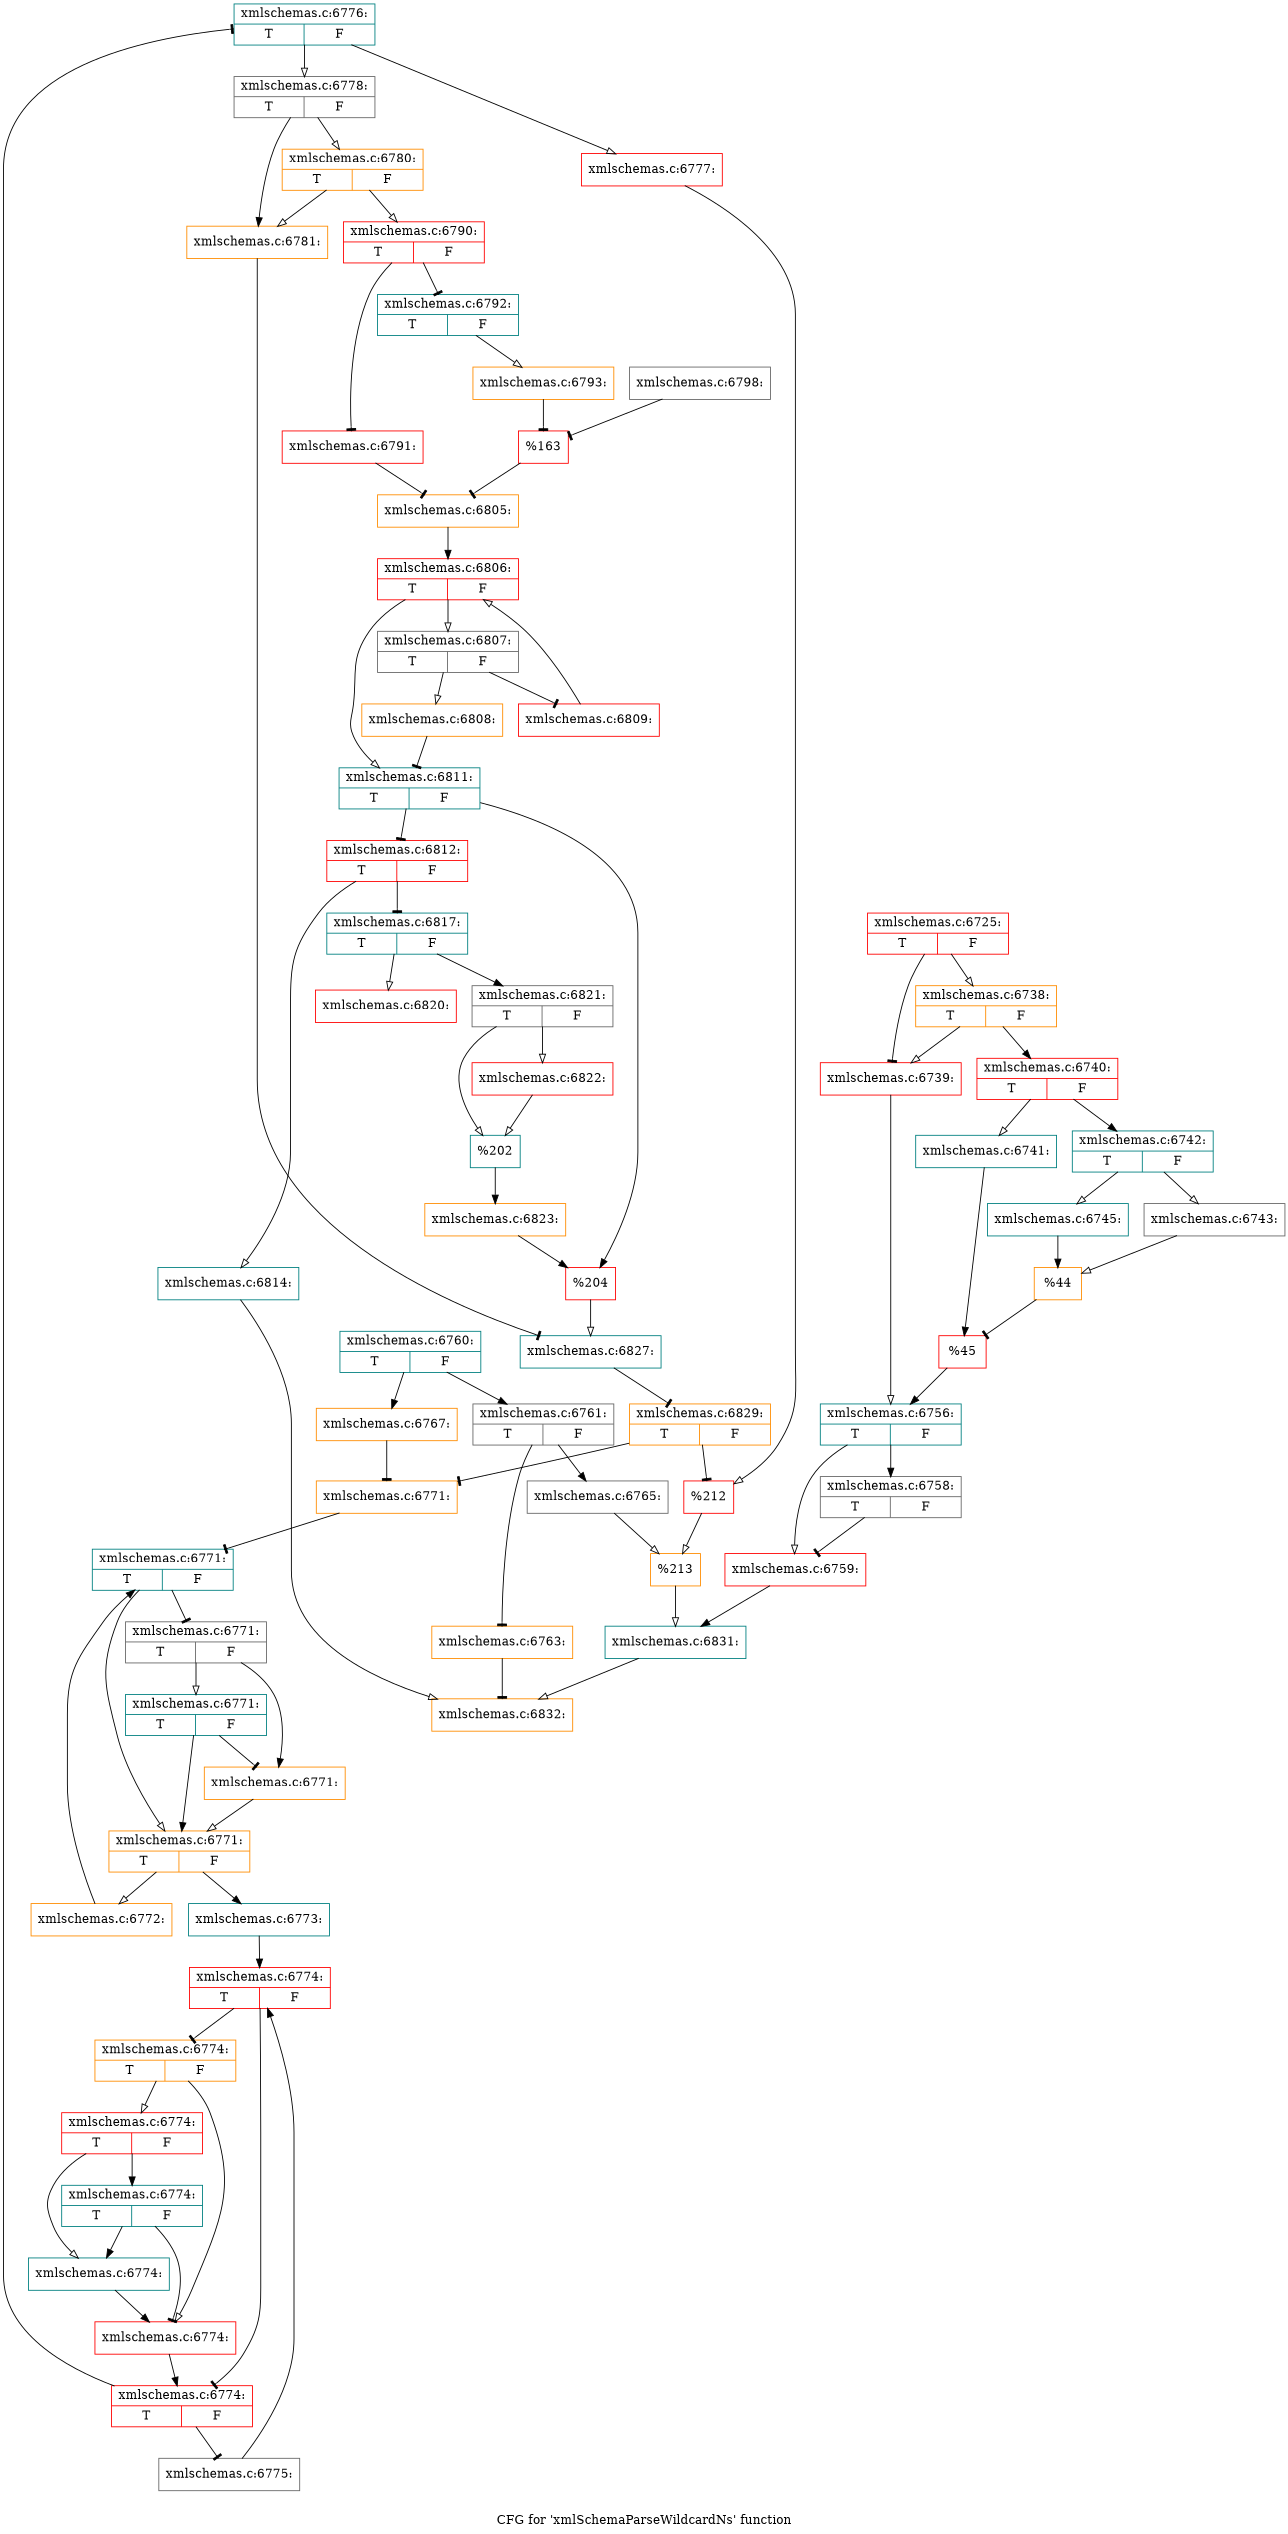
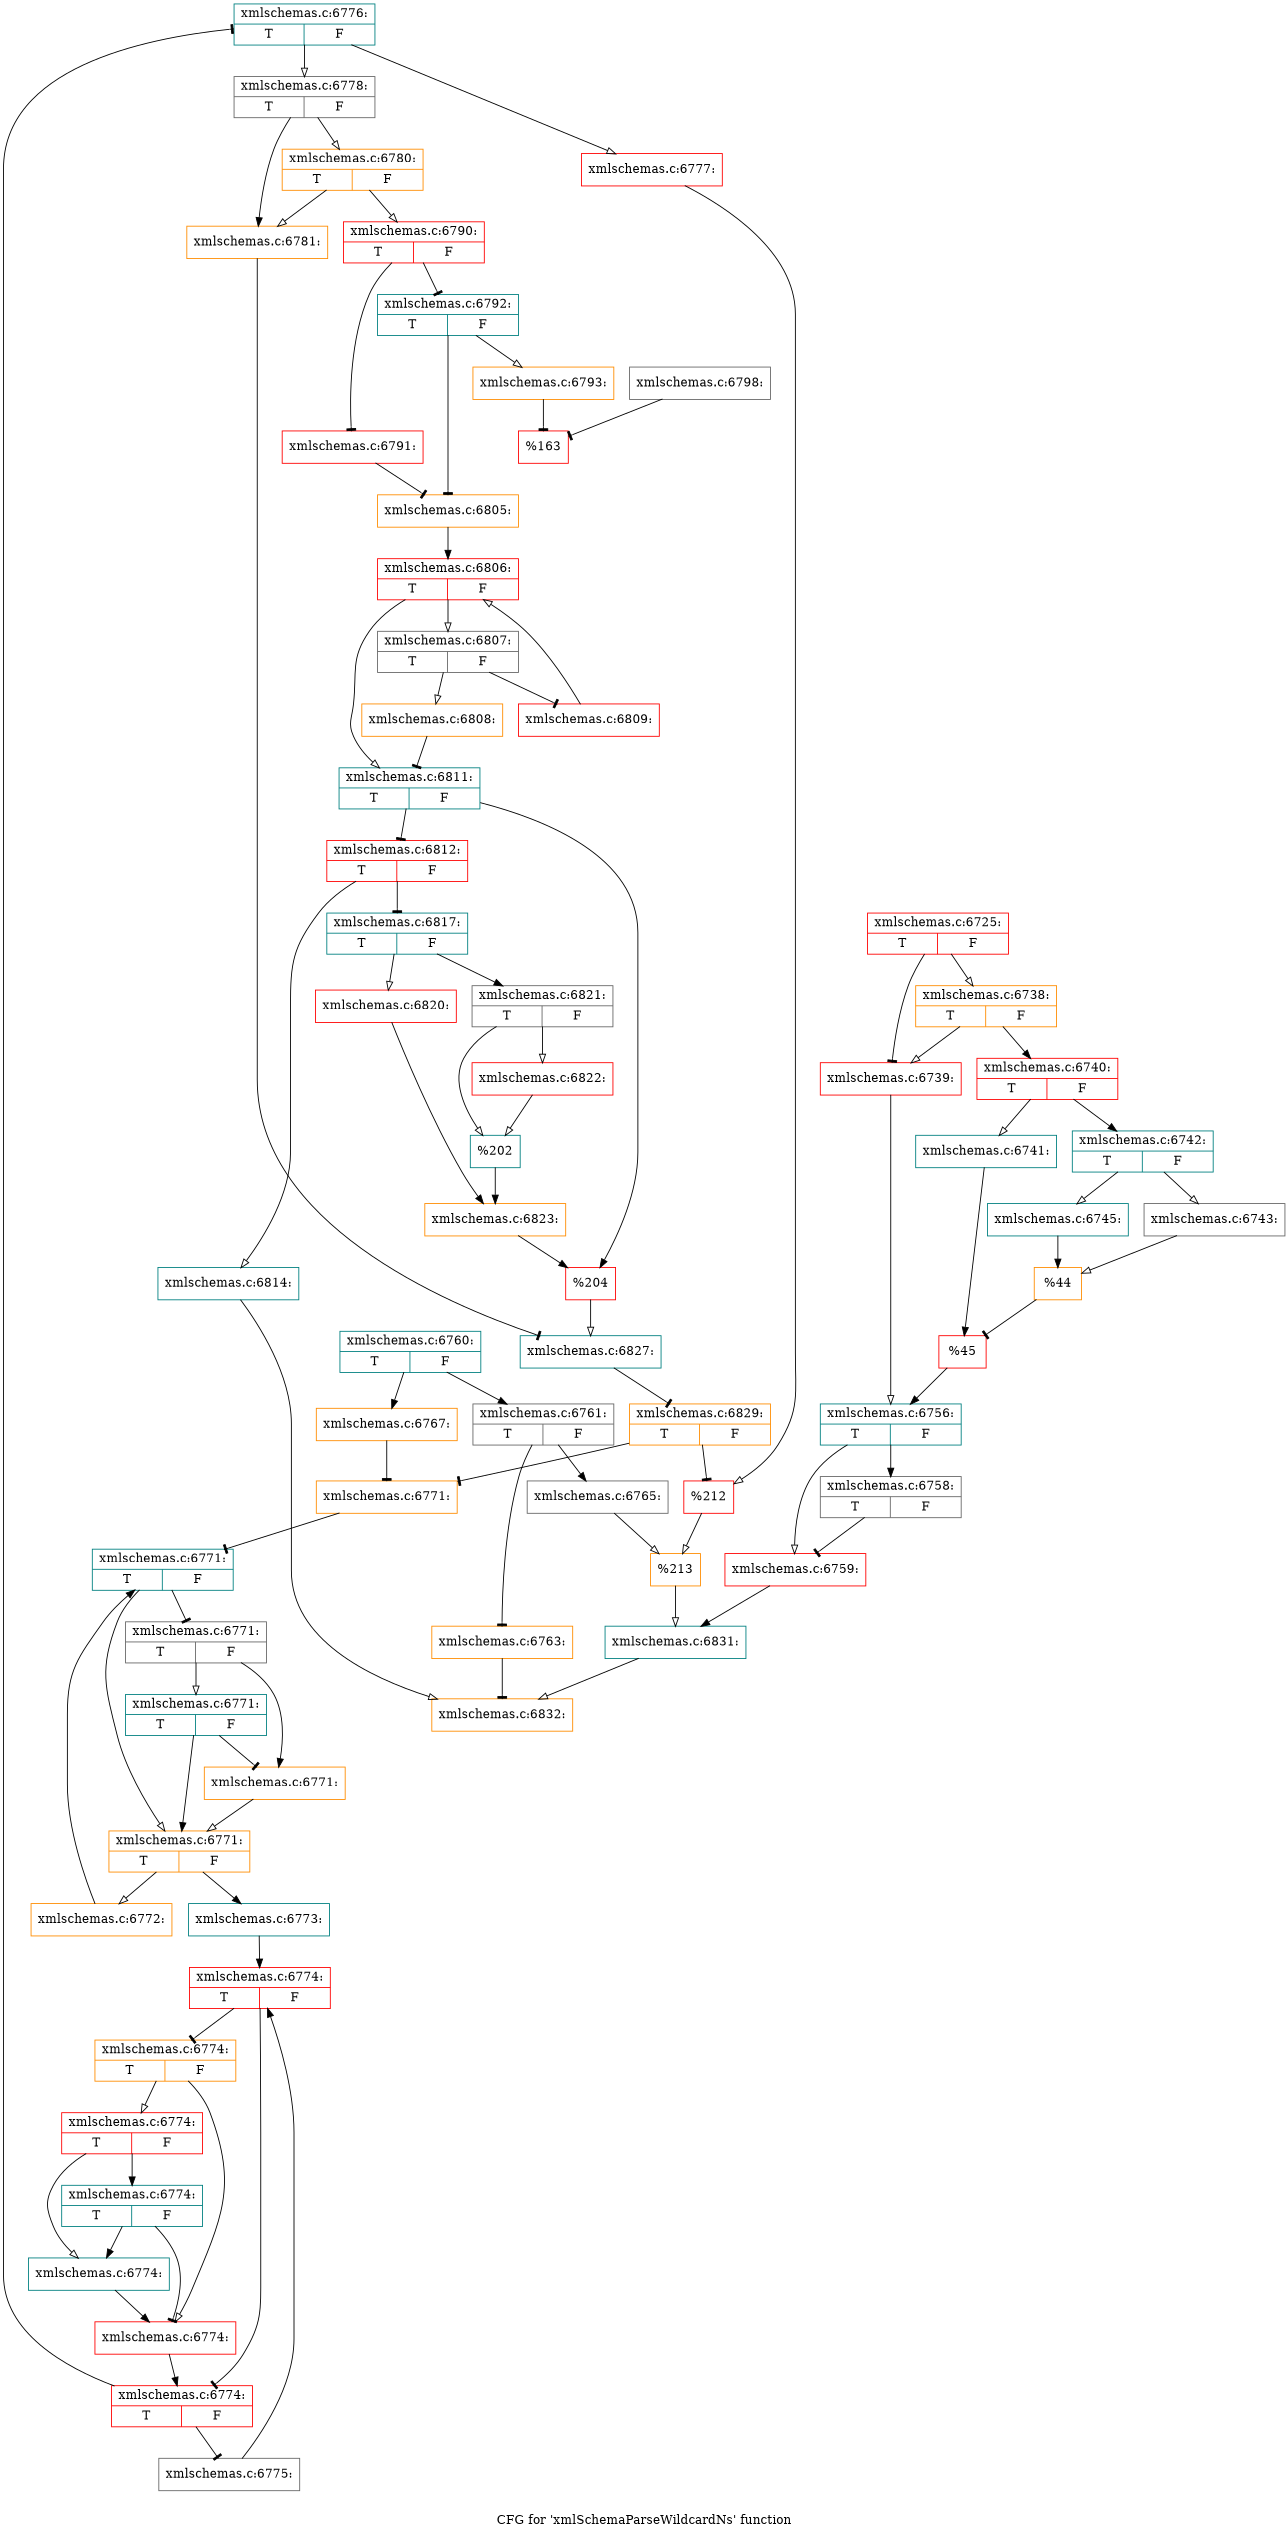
edge "%163" -> "xmlschemas.c:6805:": now "xmlschemas.c:6792:" -> "xmlschemas.c:6805:"
edge "xmlschemas.c:6820:" -> "xmlschemas.c:6823:": added
